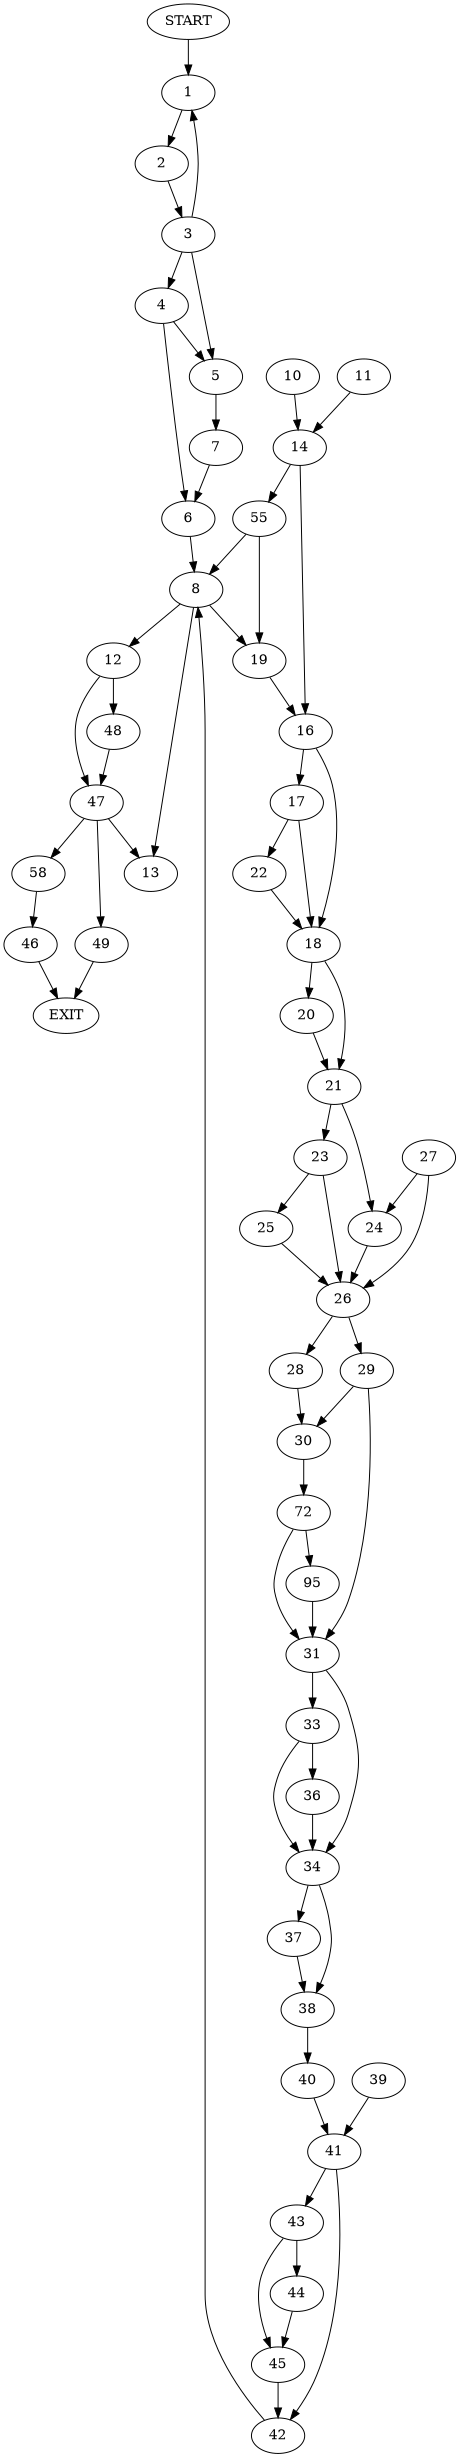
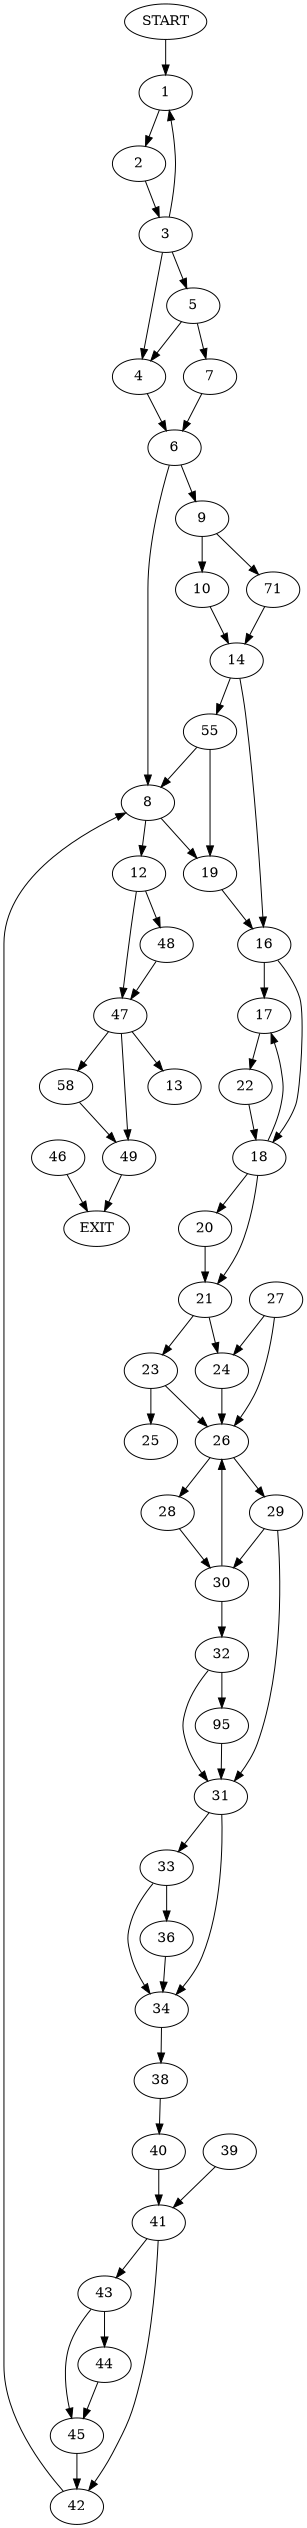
edge "4" -> "5": reversed
node "11": label "11" -> "71"
node "9": added
edge "8" -> "13": removed
edge "17" -> "18": reversed
edge "58" -> "46": now "58" -> "49"
edge "25" -> "26": now "30" -> "26"
node "72": label "72" -> "32"
node "37": removed
